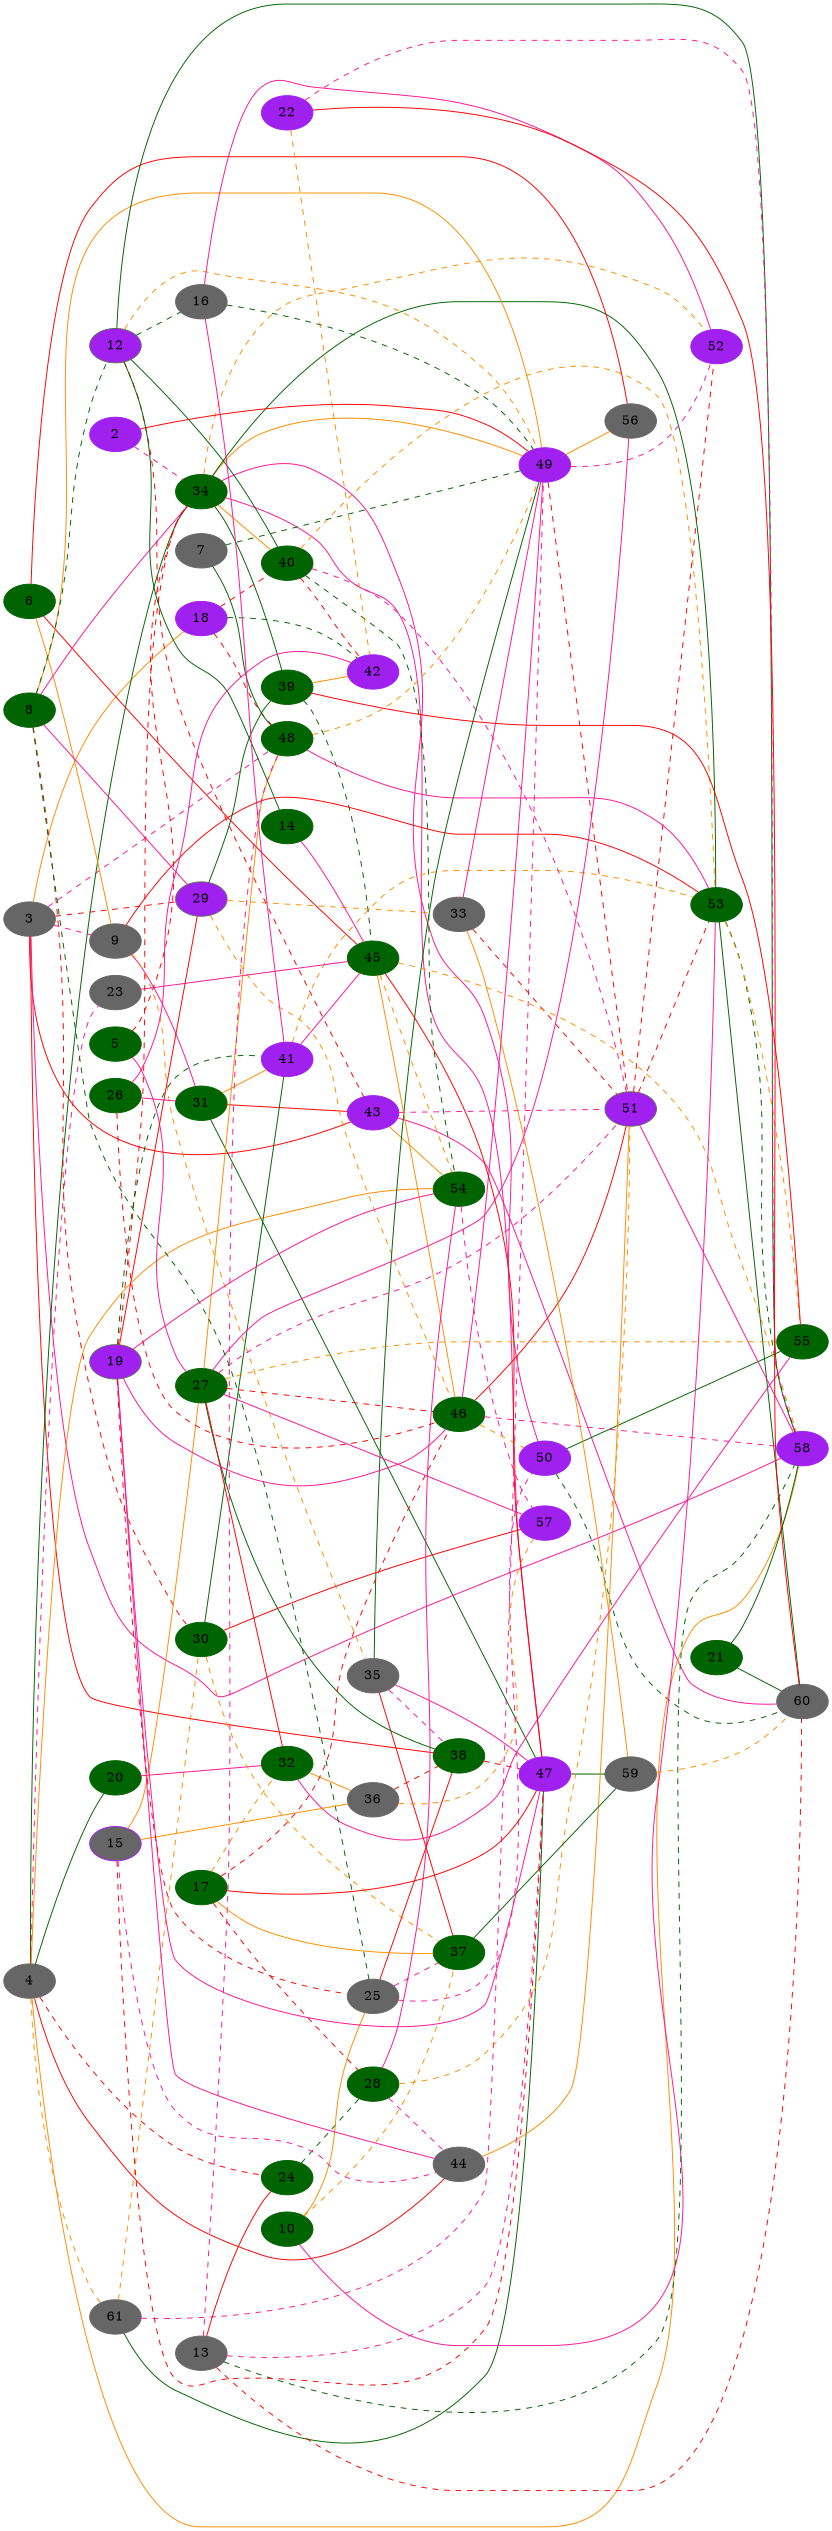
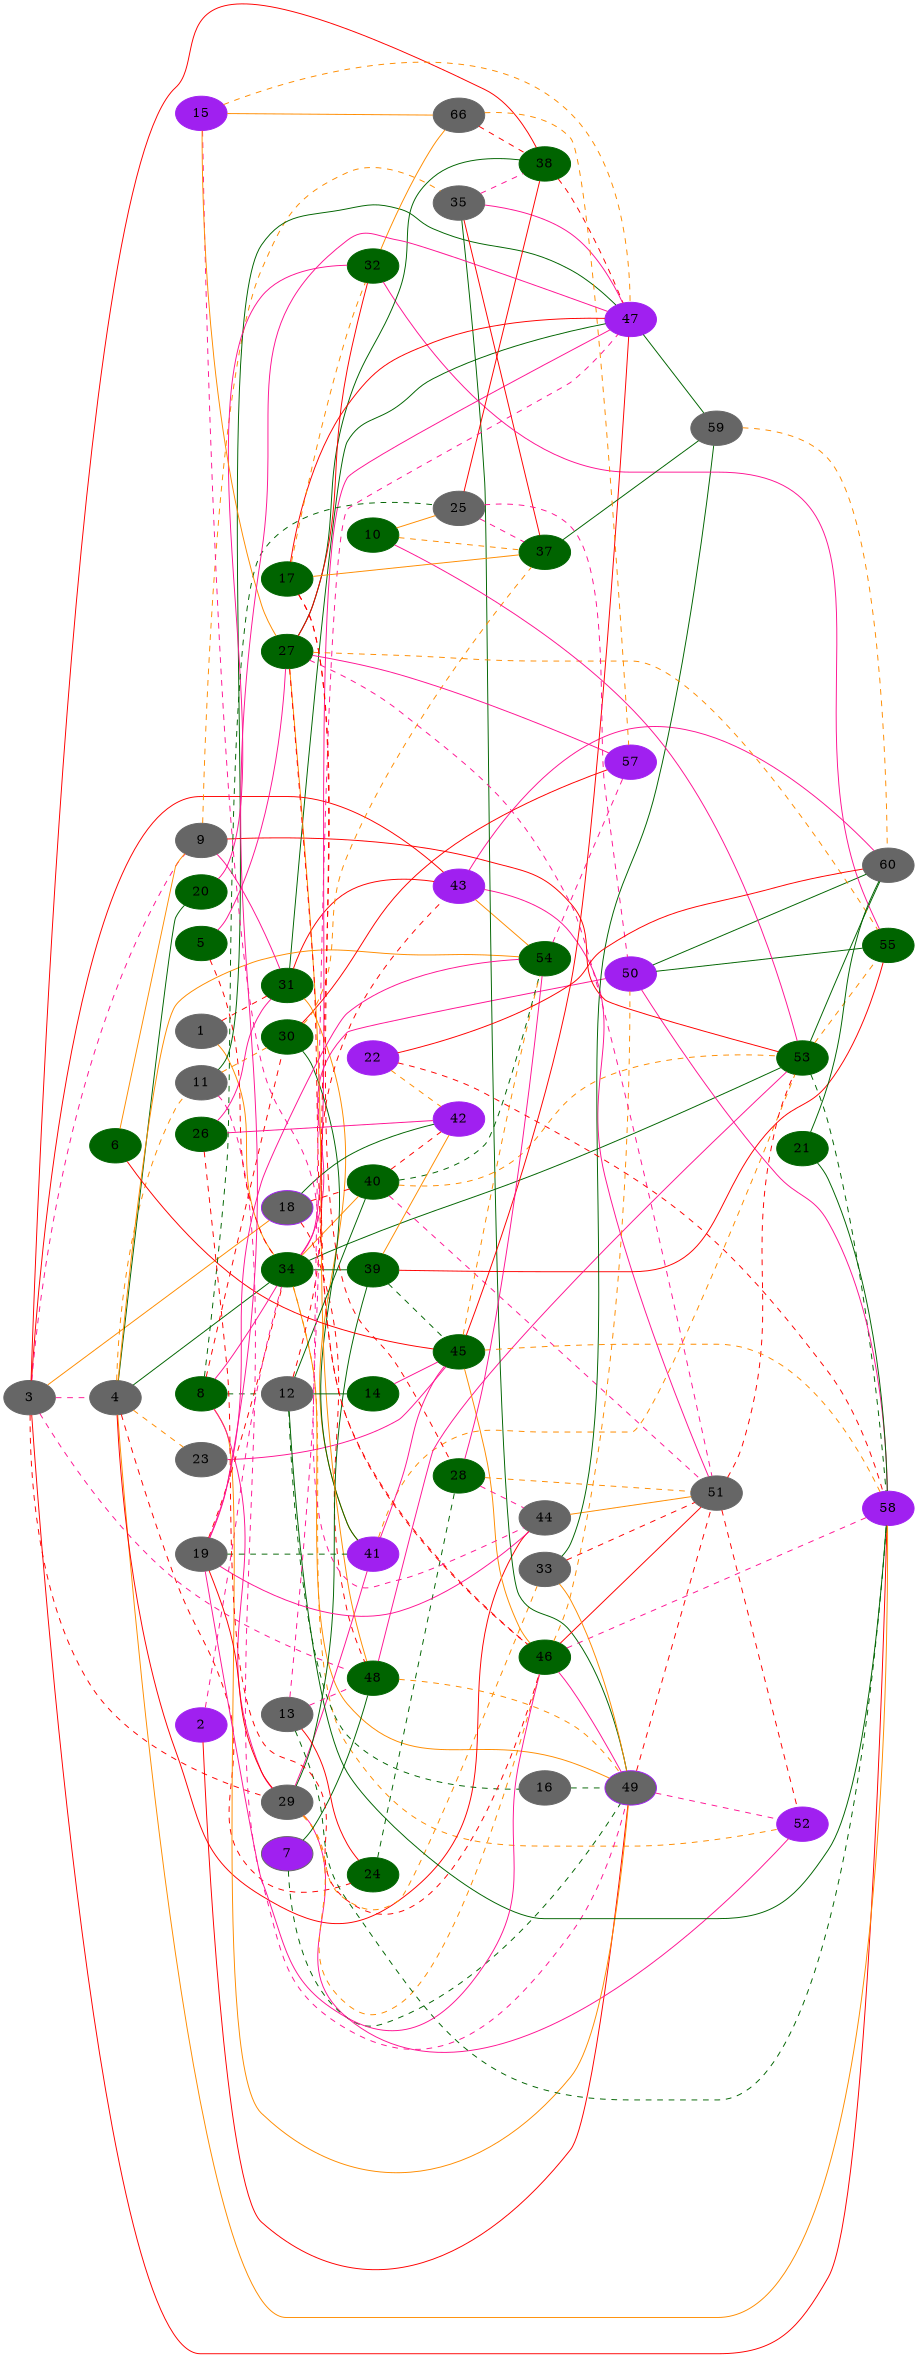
edge "22" -- "58": color deeppink -> red
edge "16" -- "52": now "29" -- "52"
edge "12" -- "49": removed
node "12": fillcolor purple -> gray40
node "56": removed
node "49": fillcolor purple -> gray40
node "7": fillcolor gray40 -> purple
node "18": fillcolor purple -> gray40
edge "18" -- "42": style dashed -> solid
edge "49" -- "33": color deeppink -> darkorange
edge "16" -- "41": now "29" -- "41"
node "29": fillcolor purple -> gray40
node "1": added
node "51": fillcolor purple -> gray40
edge "51" -- "43": style dashed -> solid
edge "51" -- "58": now "50" -- "58"
edge "33" -- "59": color darkorange -> darkgreen
node "19": fillcolor purple -> gray40
edge "3" -- "4": added
edge "23" -- "4": color deeppink -> darkorange
edge "3" -- "58": color deeppink -> red
edge "50" -- "60": style dashed -> solid
node "36": label "36" -> "66"
node "15": fillcolor gray40 -> purple
edge "19" -- "25": removed
node "61": label "61" -> "11"
edge "60" -- "13": removed
edge "47" -- "15": color red -> darkorange
